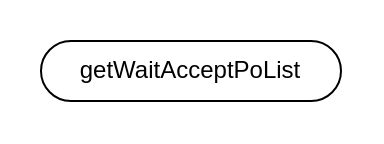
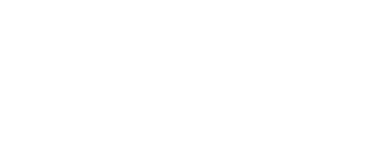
node "getWaitAcceptPoList": removed
